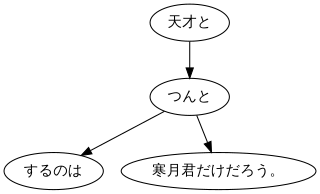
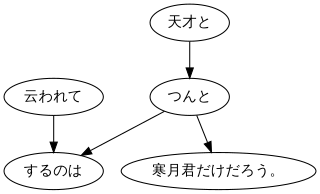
node "云われて": added
